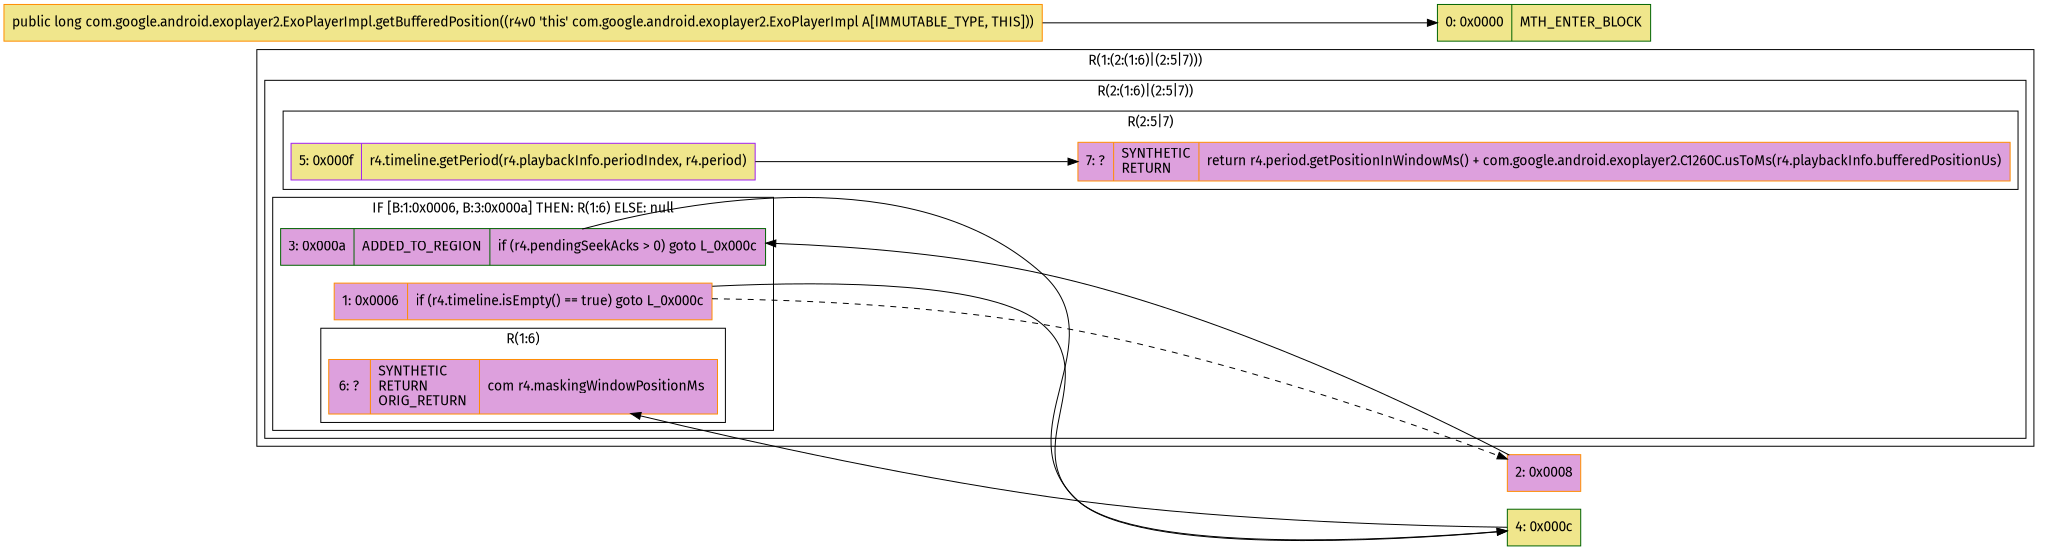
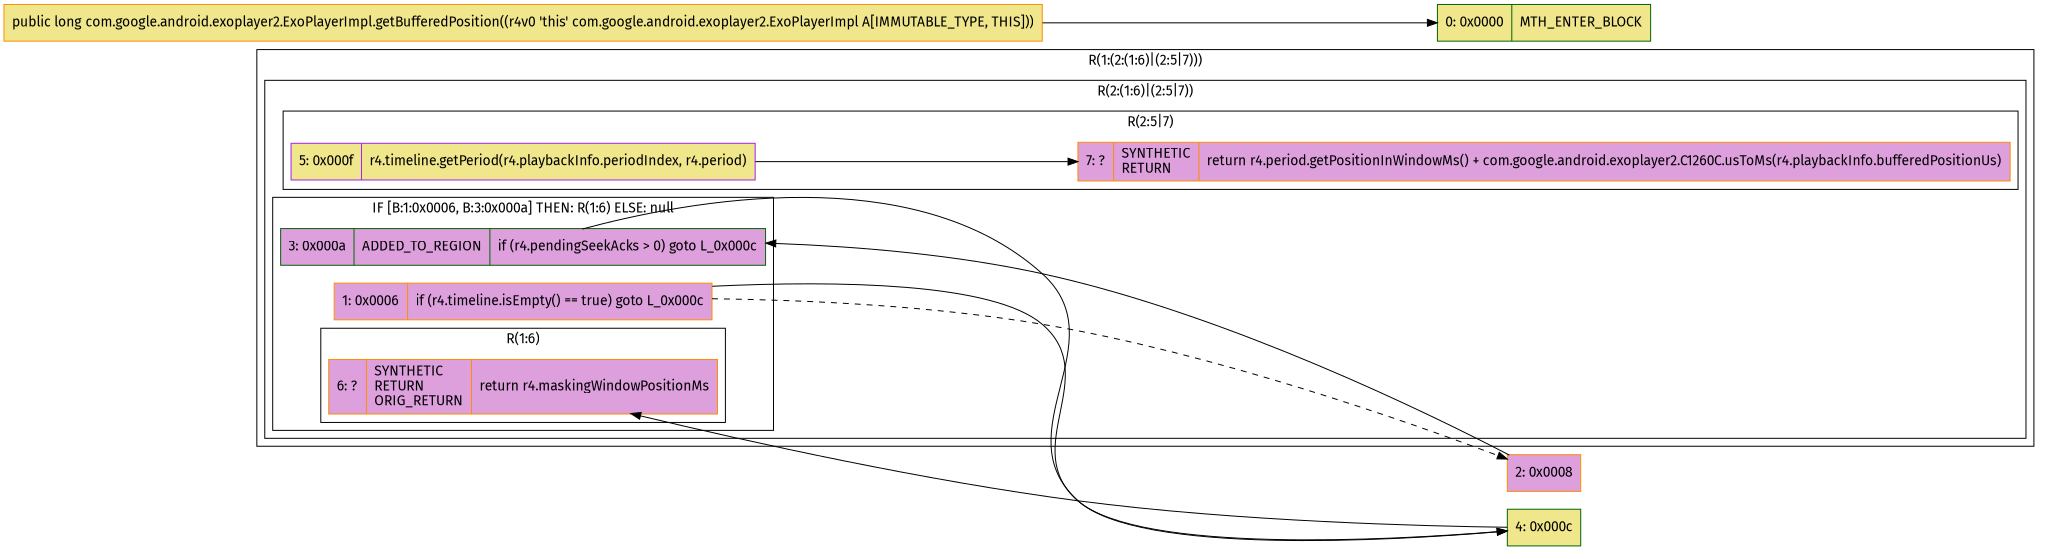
node "6: ?": text "com r4.maskingWindowPositionMs" -> "return r4.maskingWindowPositionMs"
